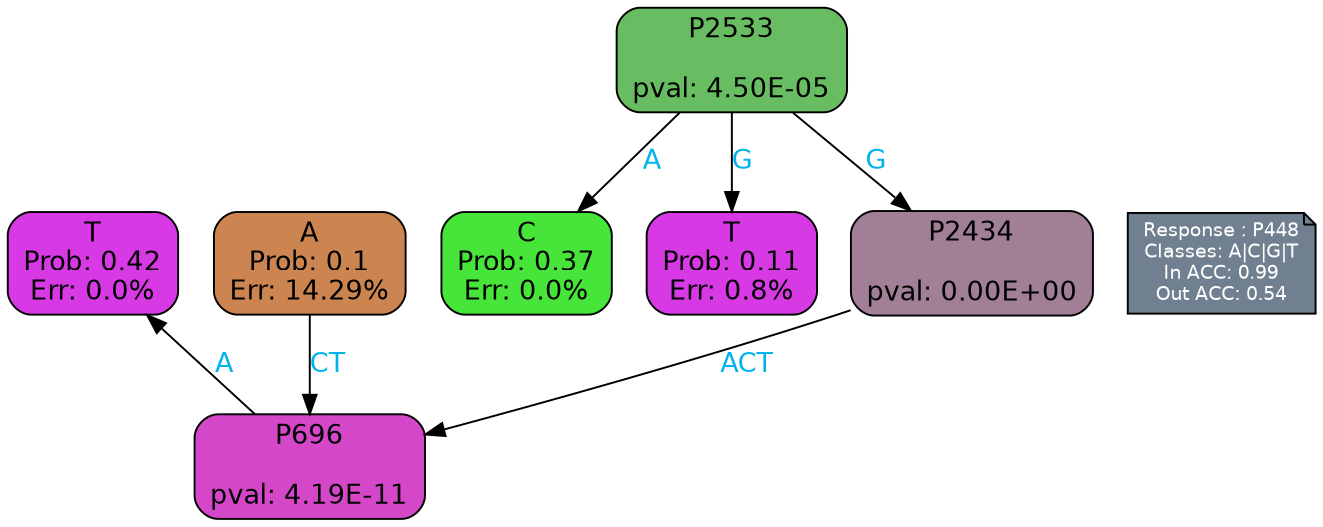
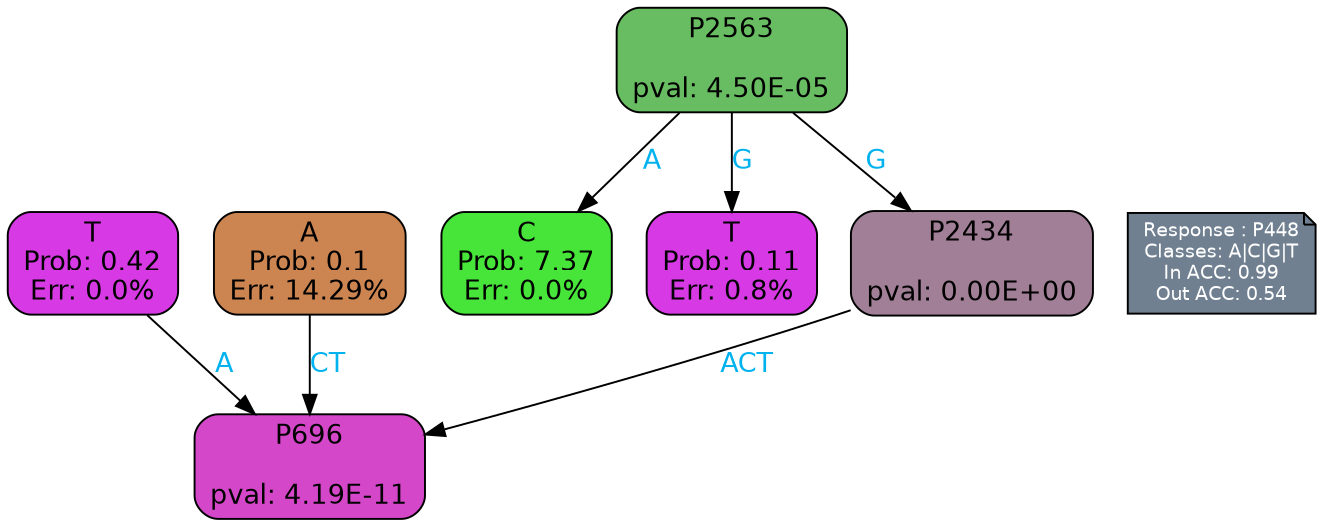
node "P2533 pval: 4.50E-05": label "P2533 pval: 4.50E-05" -> "P2563 pval: 4.50E-05"
node "C Prob: 0.37 Err: 0.0%": label "C Prob: 0.37 Err: 0.0%" -> "C Prob: 7.37 Err: 0.0%"
edge "P696 pval: 4.19E-11" -> "T Prob: 0.42 Err: 0.0%": reversed
